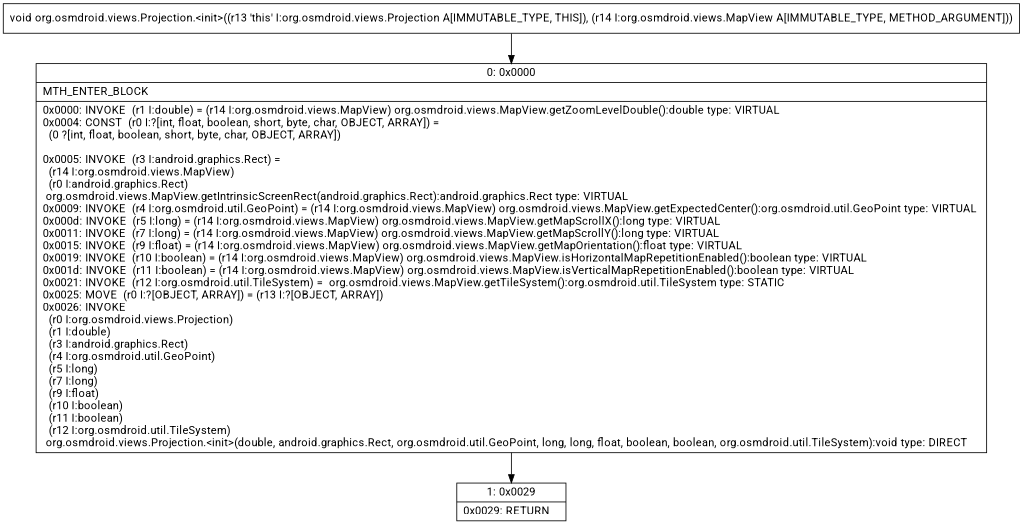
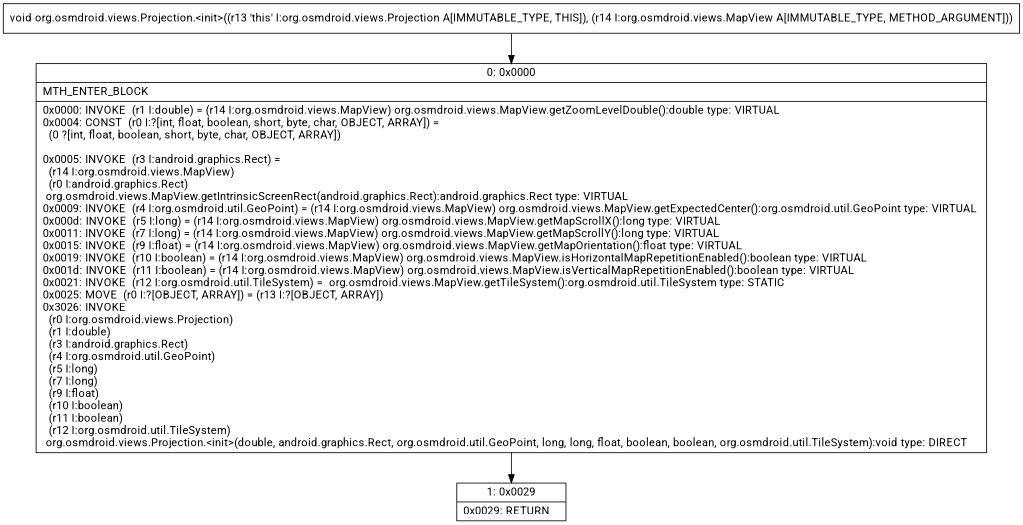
node "0: 0x0000": text "0x0026: INVOKE" -> "0x3026: INVOKE"
